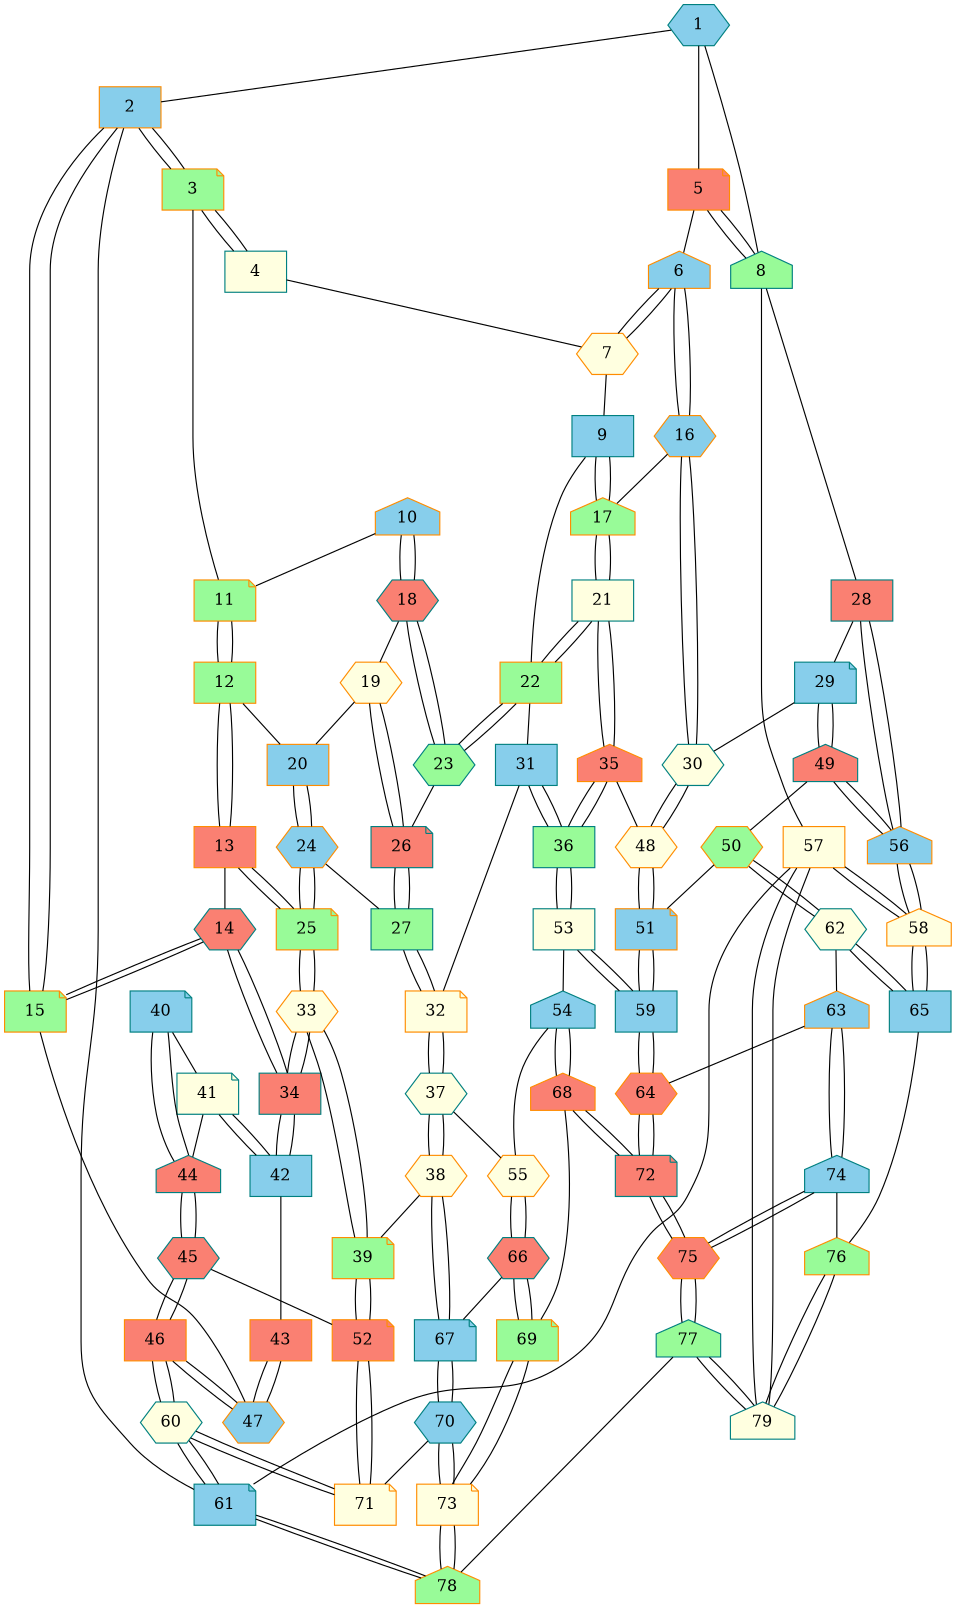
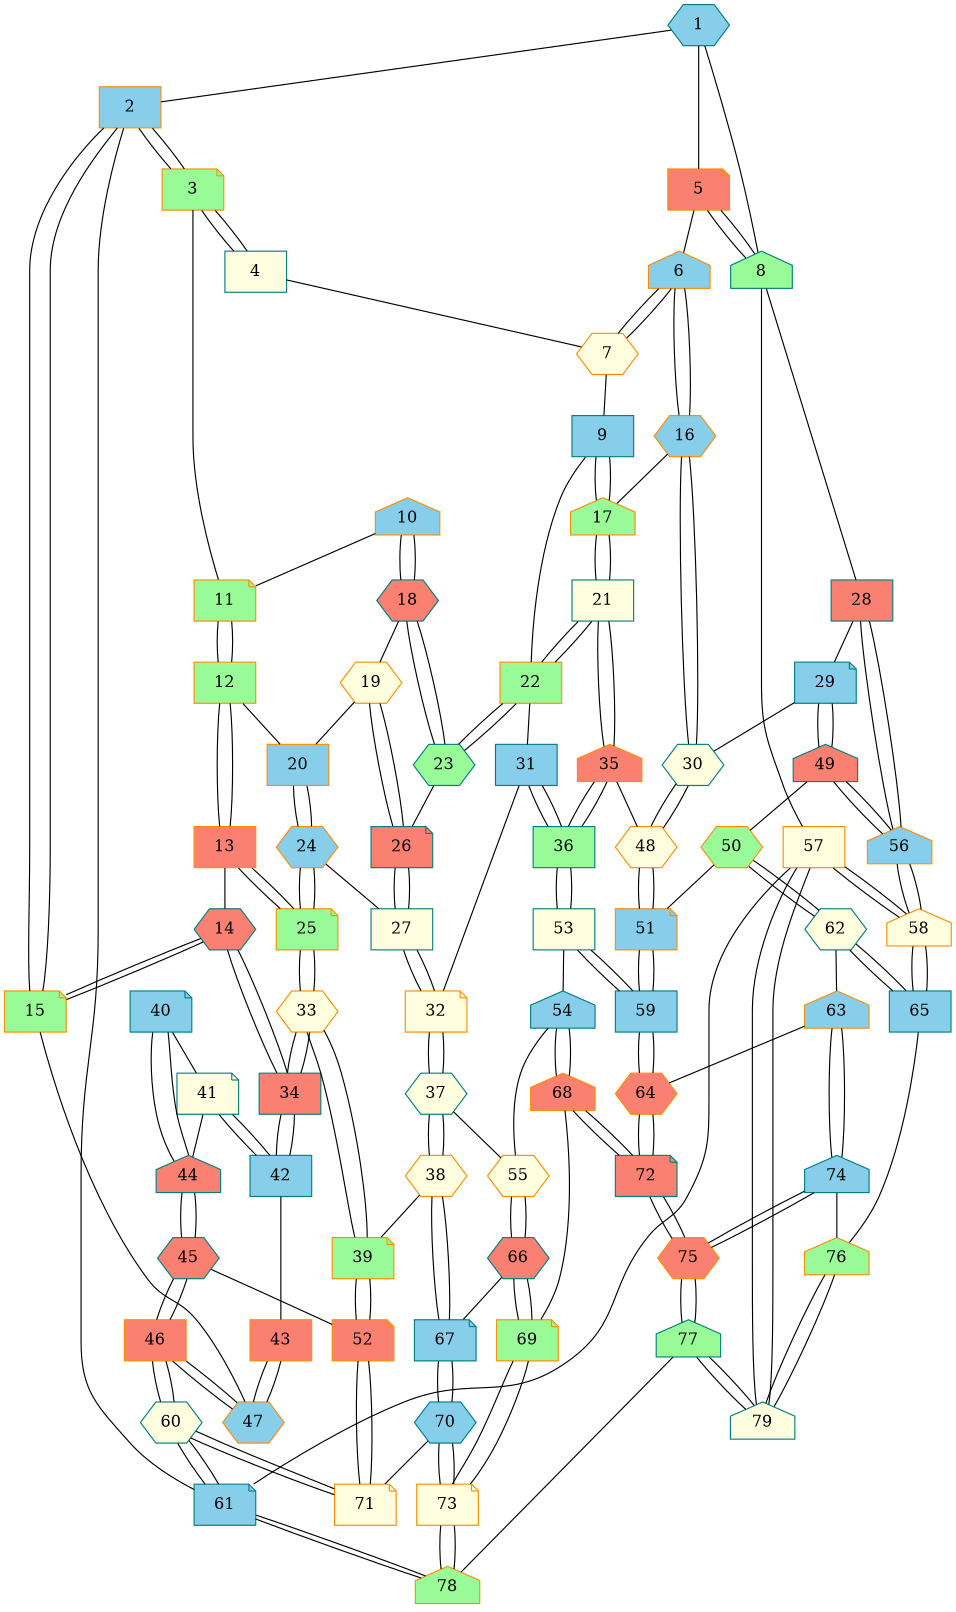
node "27": fillcolor palegreen -> lightyellow
